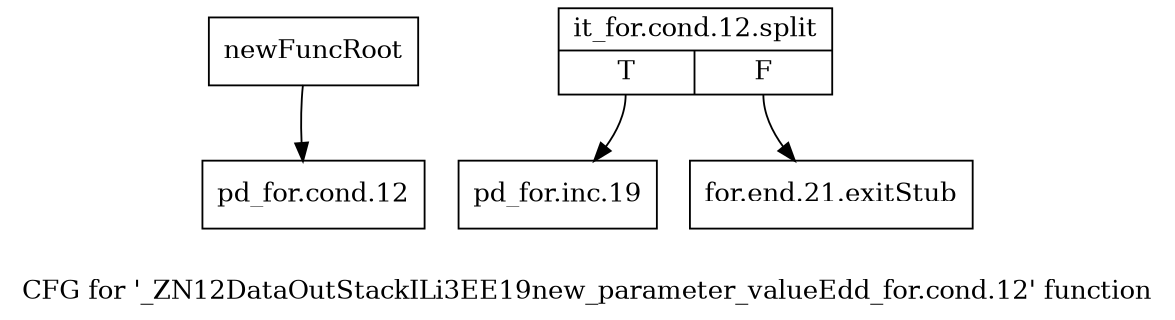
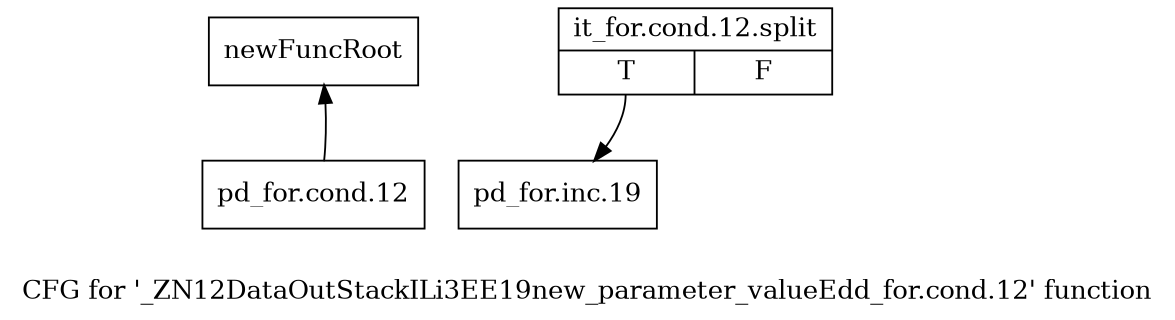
edge "newFuncRoot" -> "pd_for.cond.12": reversed
node "for.end.21.exitStub": removed
